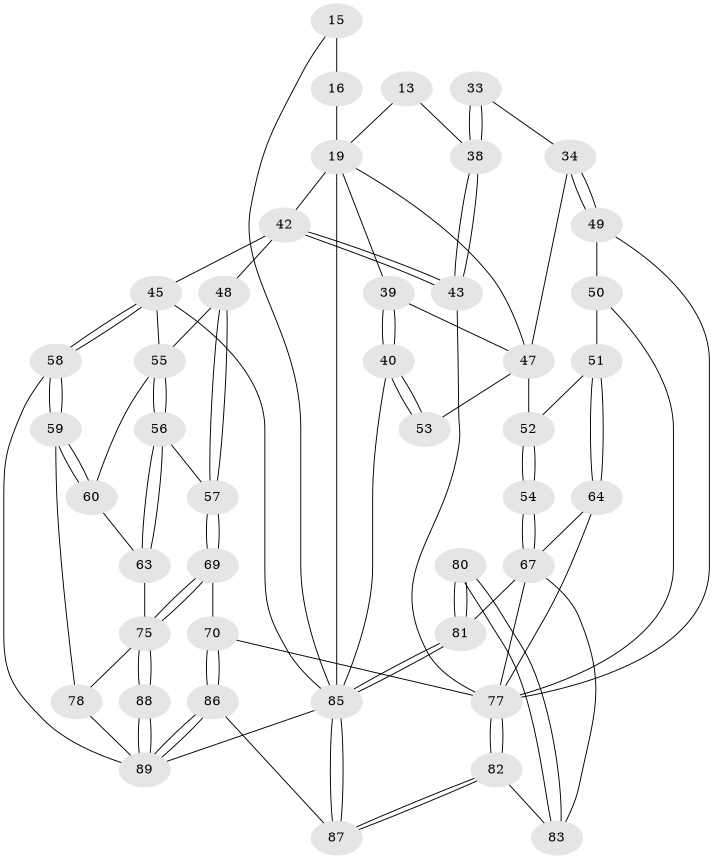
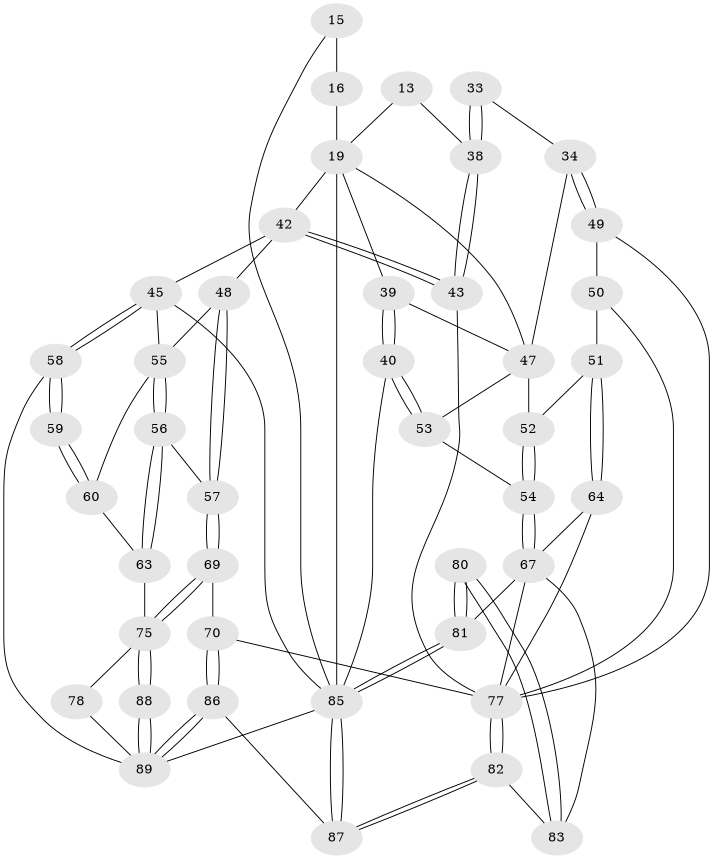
edge "53" -- "54": added
edge "59" -- "78": removed
